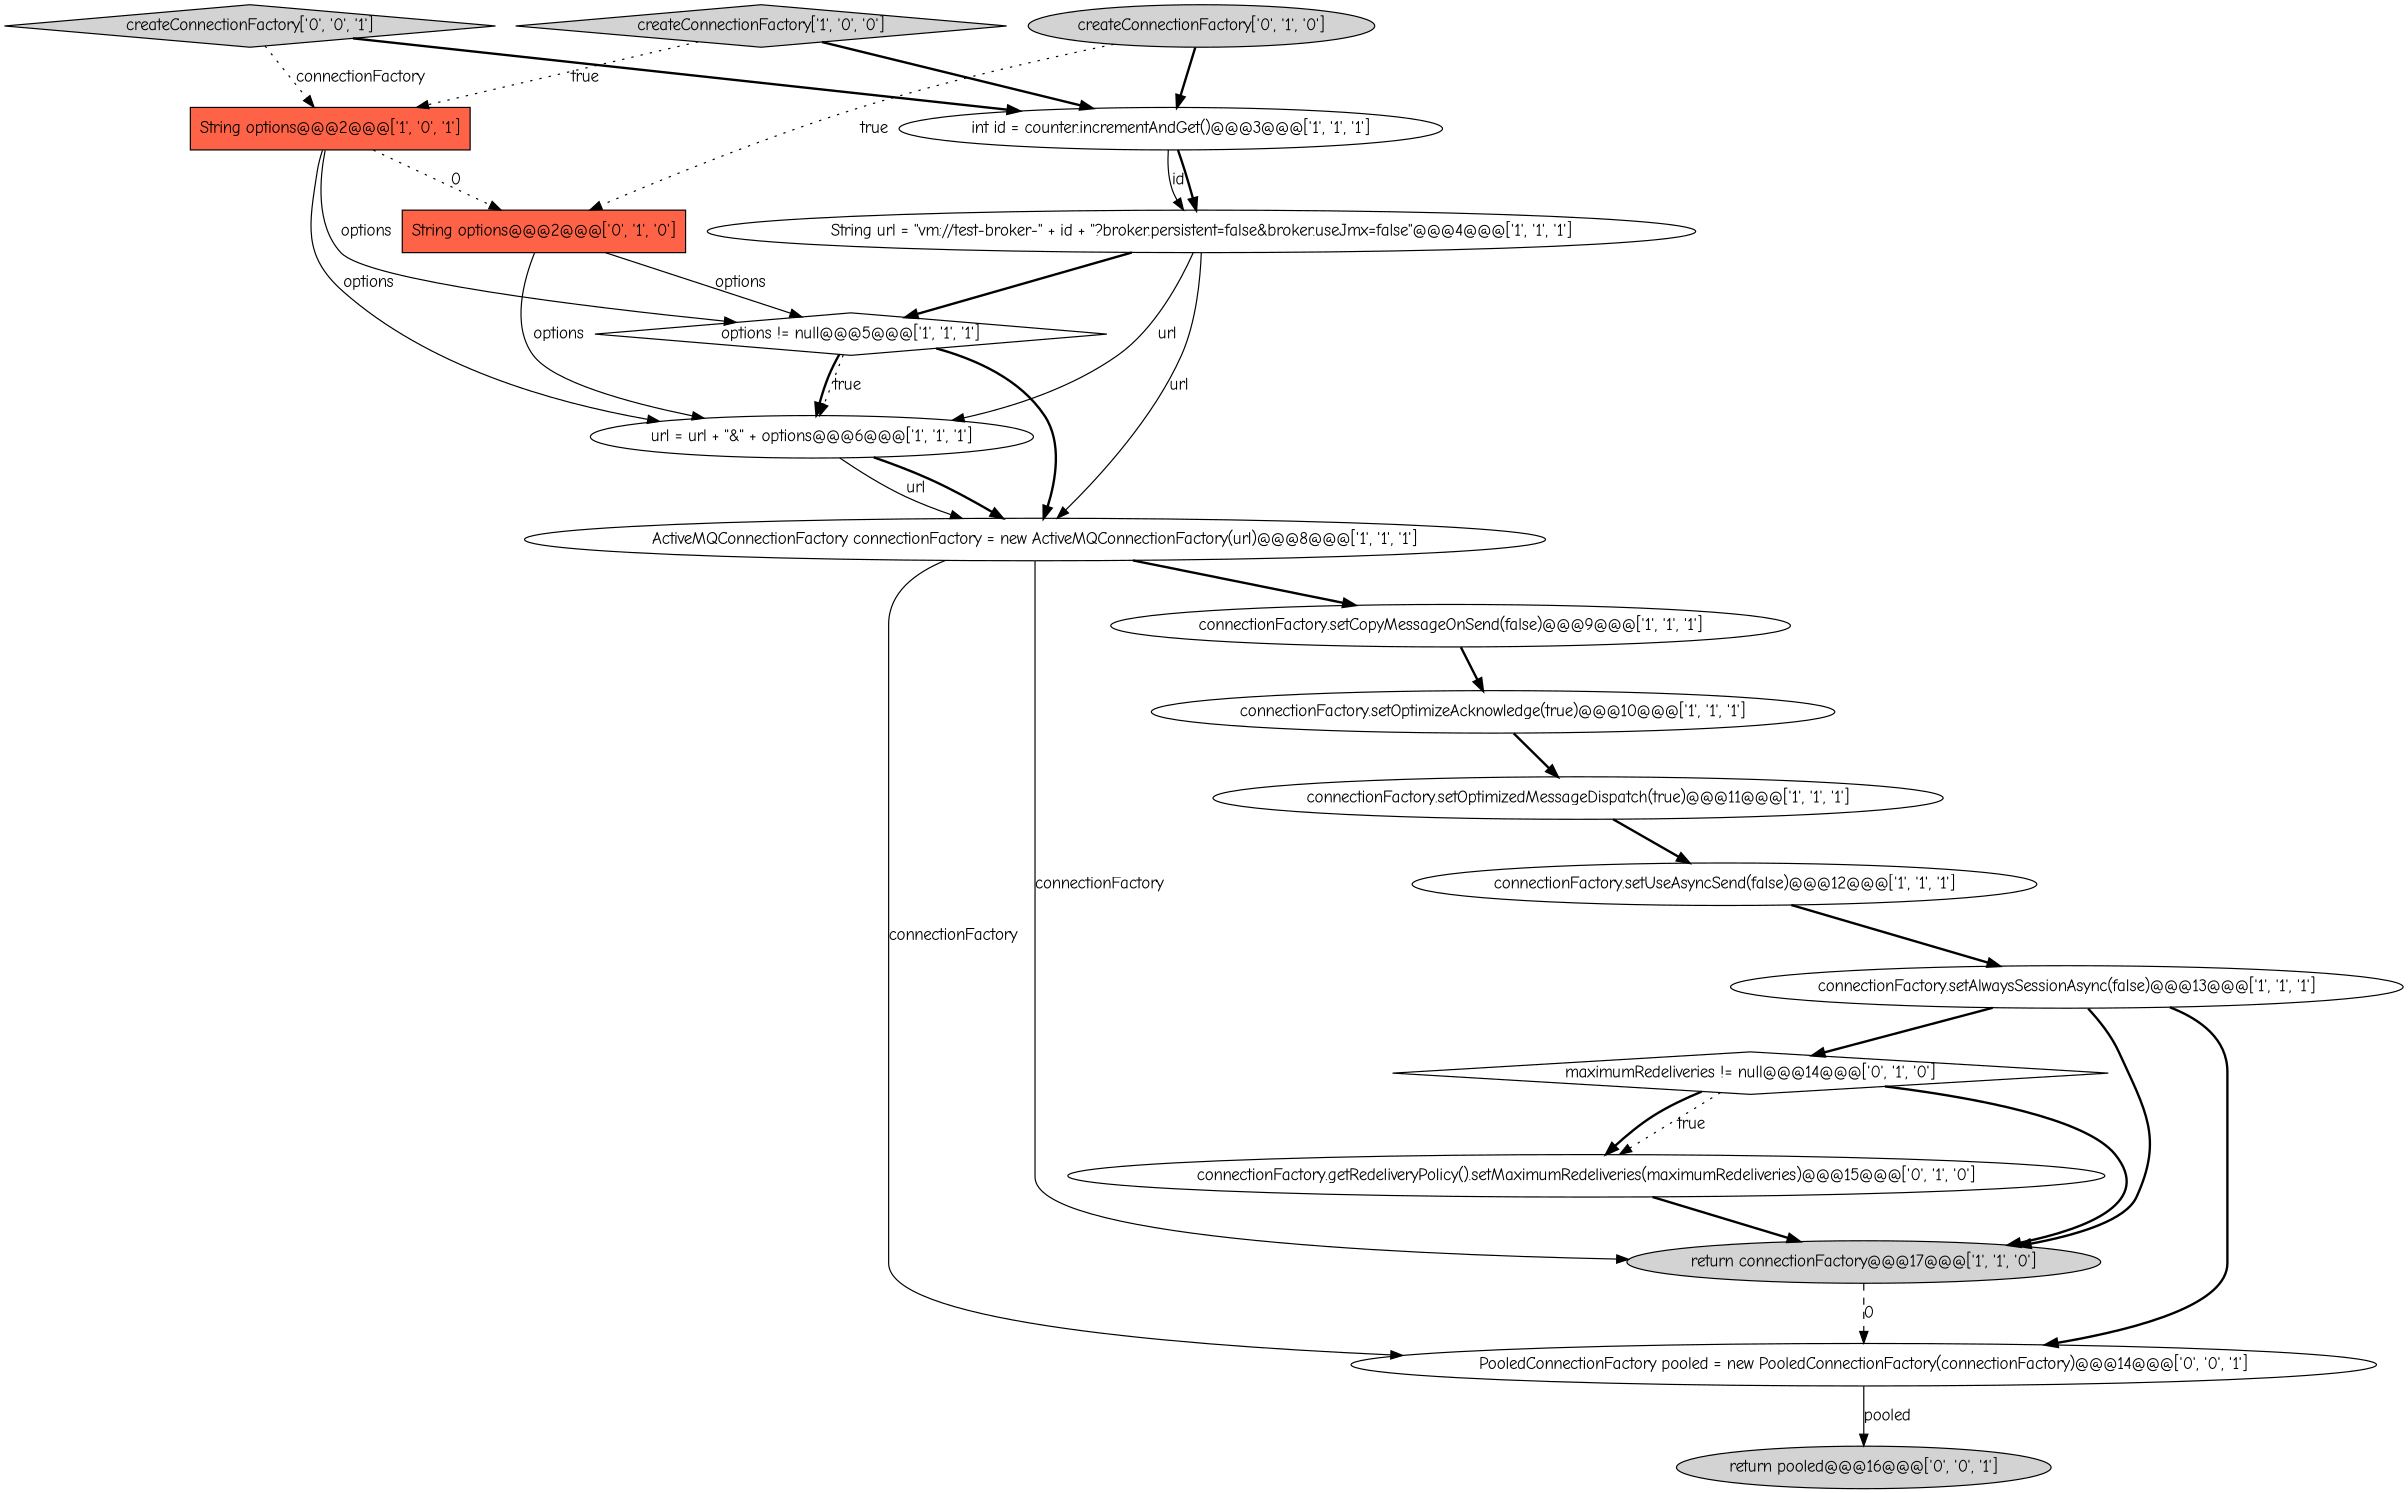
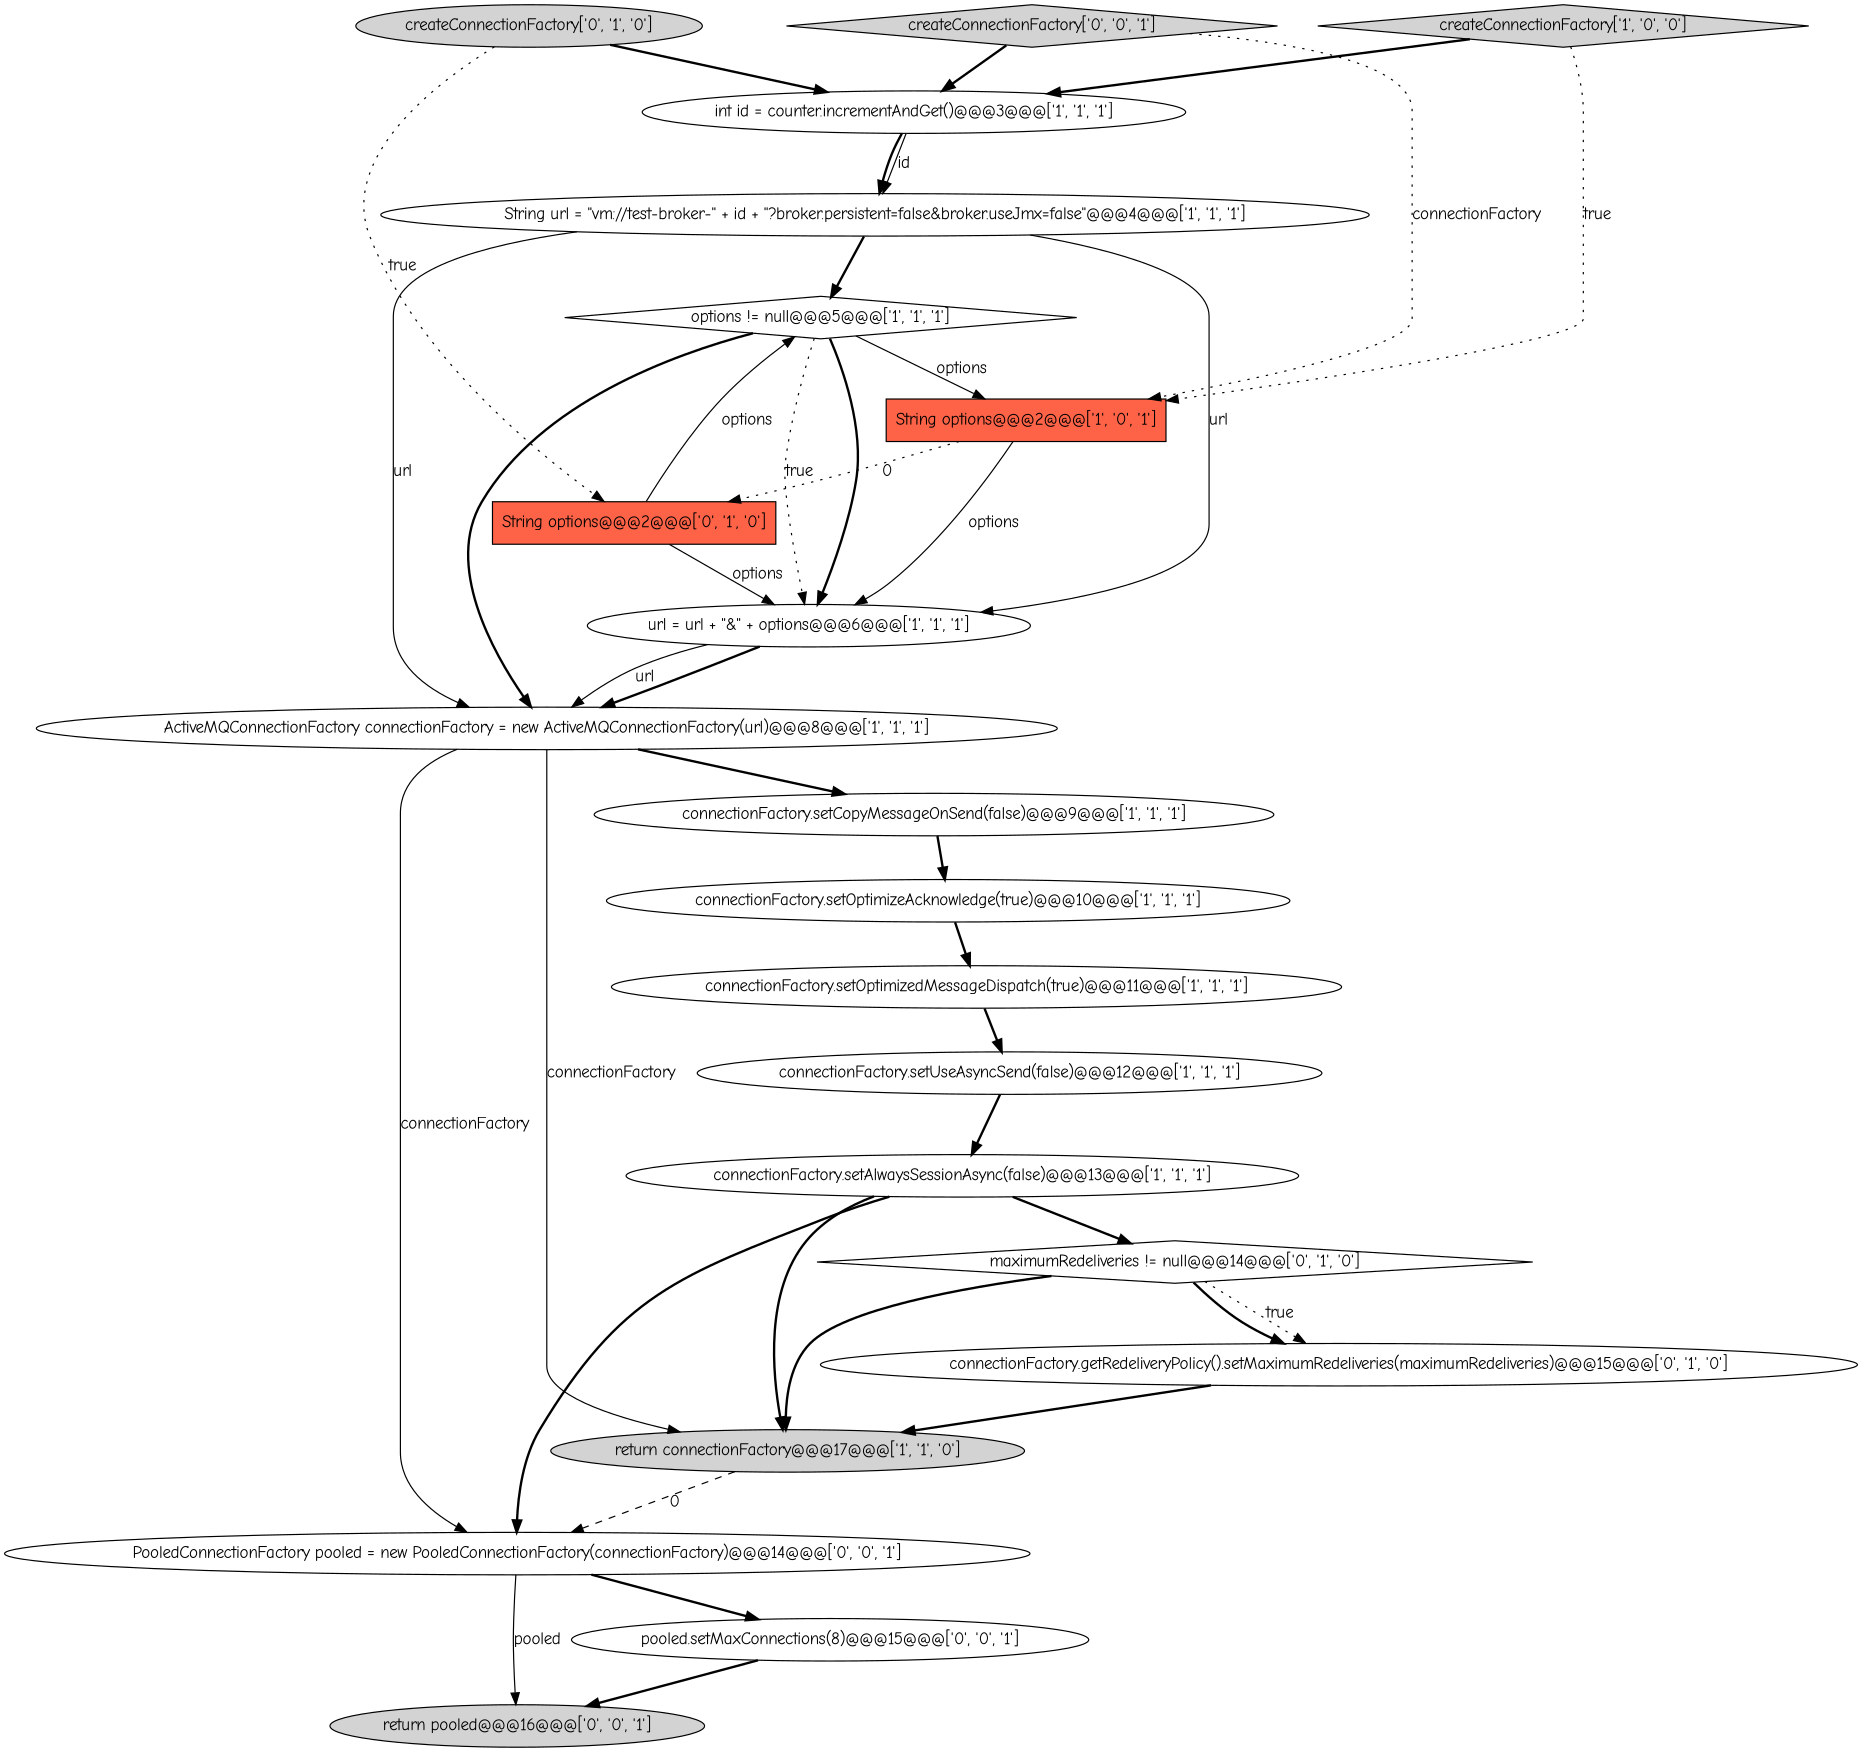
edge "String options@@@2@@@['1', '0', '1']" -> "options != null@@@5@@@['1', '1', '1']": reversed
node "pooled.setMaxConnections(8)@@@15@@@['0', '0', '1']": added
